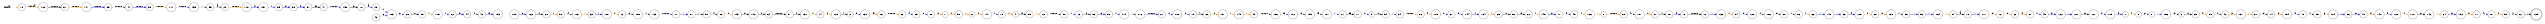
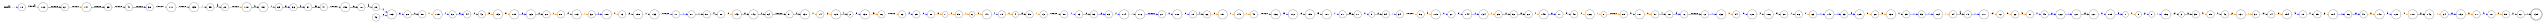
edge "initial" -> "10": color darkorange -> blue
edge "42" -> "153": color blue -> darkorange
edge "153" -> "109": added, label "e"
